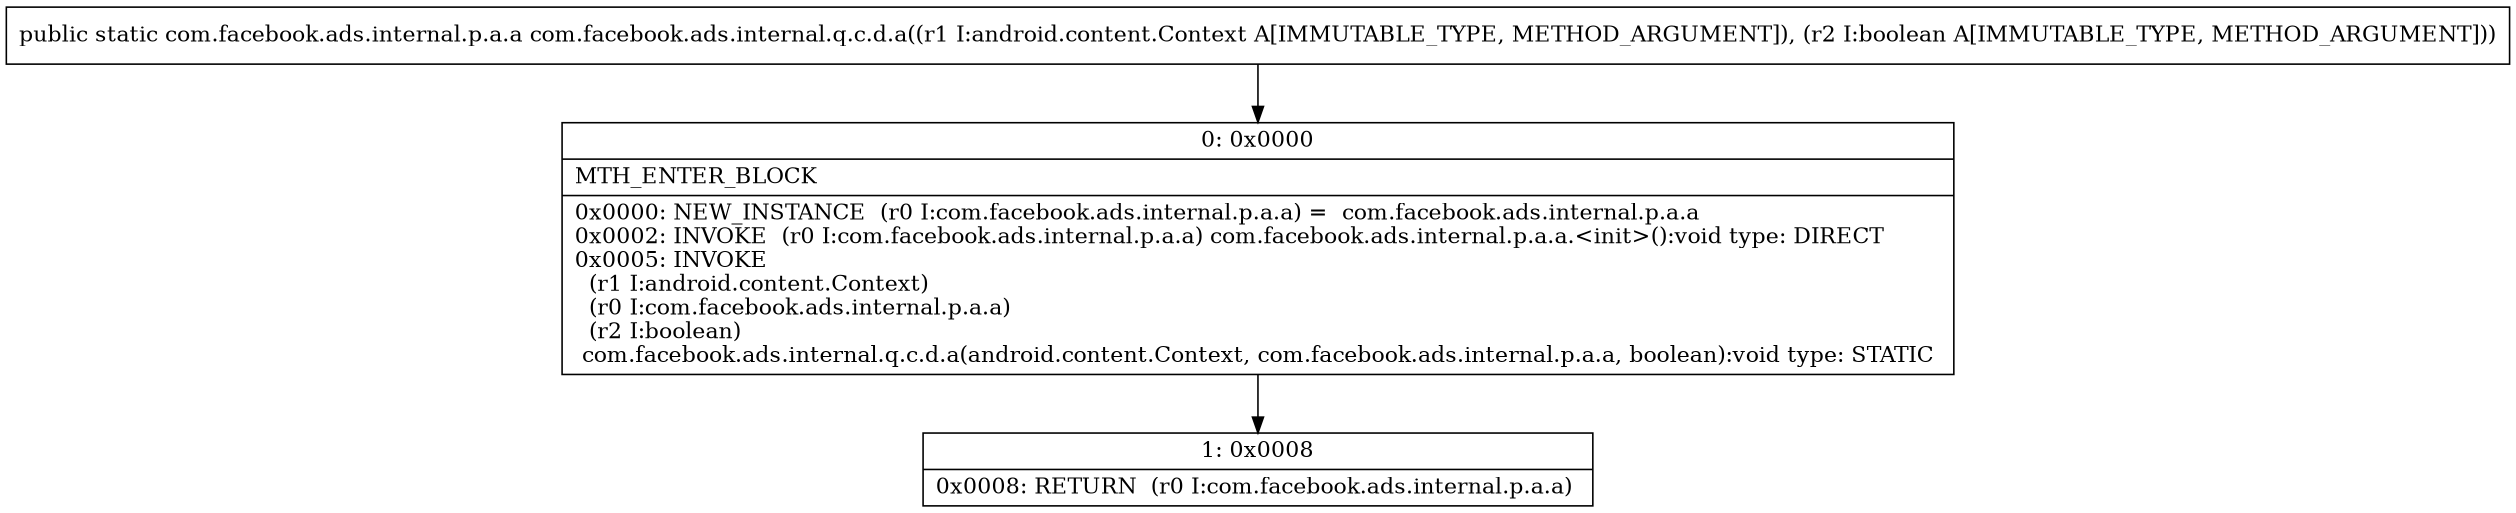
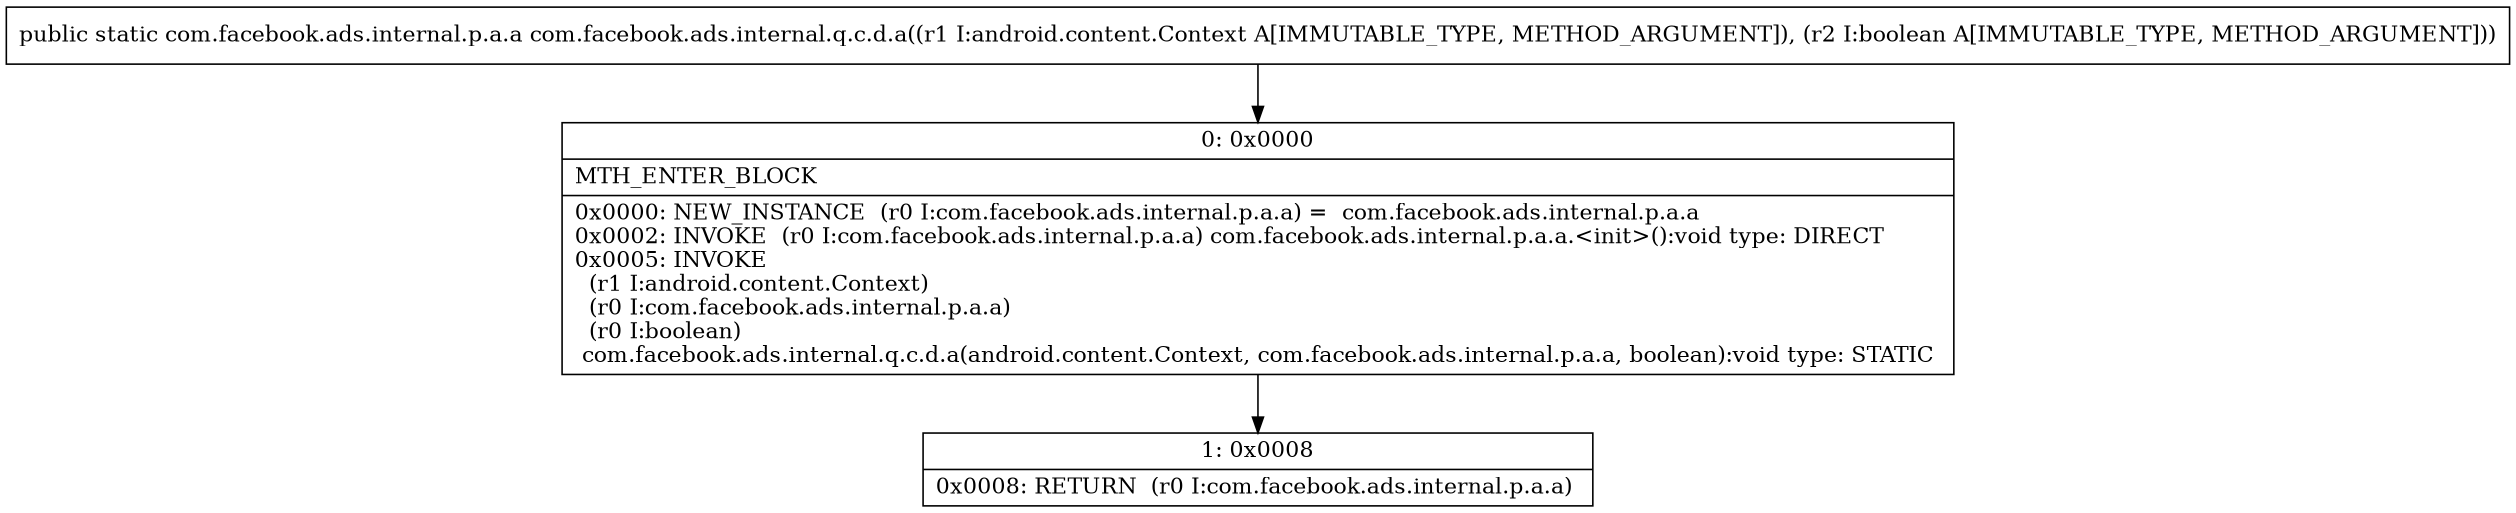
node "0: 0x0000": text "(r2 I:boolean)" -> "(r0 I:boolean)"
